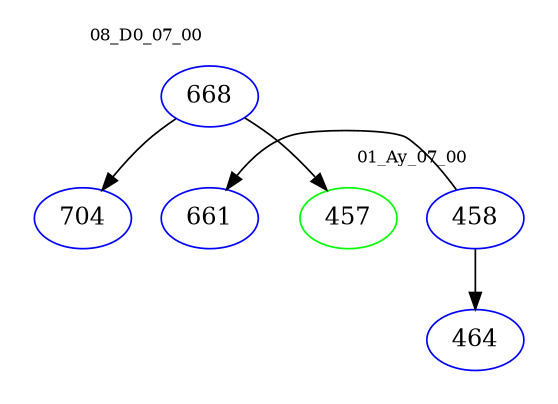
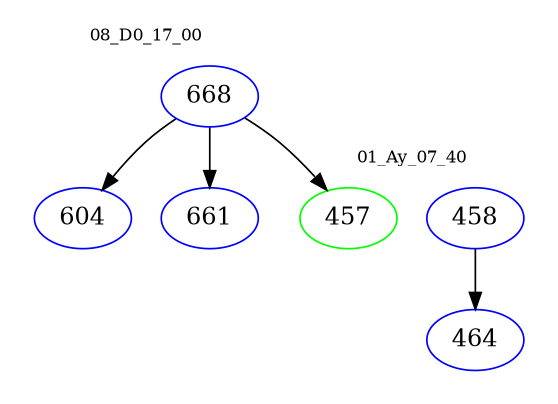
cluster "08_D0_07_00": label "08_D0_07_00" -> "08_D0_17_00"
edge "458" -> "661": now "668" -> "661"
cluster "01_Ay_07_00": label "01_Ay_07_00" -> "01_Ay_07_40"
node "704": label "704" -> "604"
